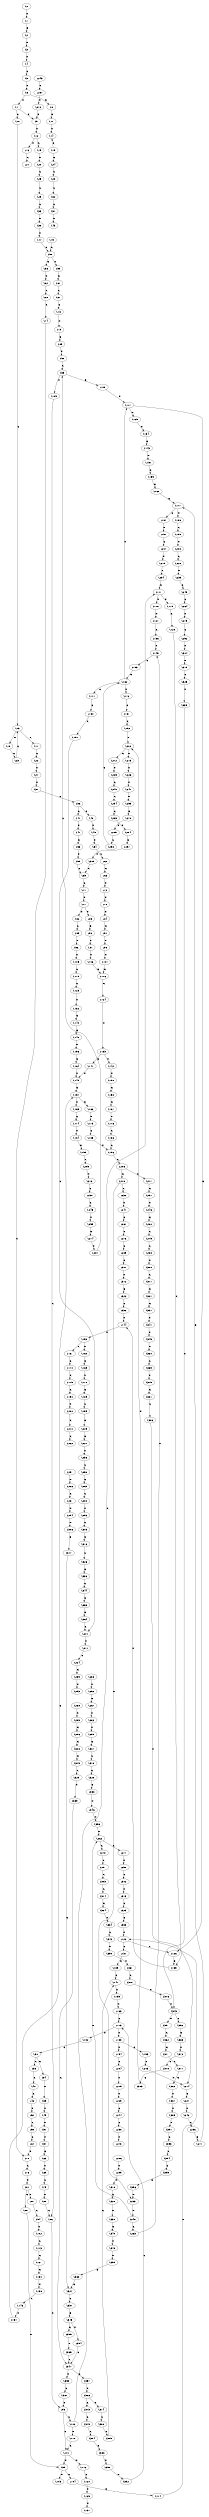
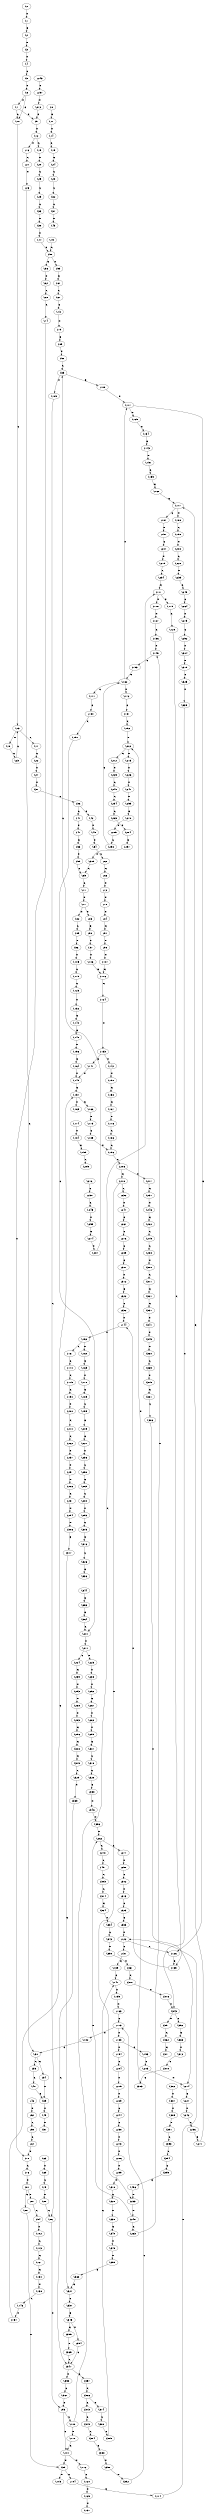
edge "S6" -> "S8": now "S6" -> "S10"
edge "S19" -> "S14": reversed
node "S26": added
edge "S165" -> "S174": removed, label "C"
edge "S205" -> "S216": removed, label "A"
node "S237": added
edge "S336" -> "S344": removed, label "C"
node "S223": added
edge "S253" -> "S268": added, label "A"
node "S291": label "S291" -> "S491"
node "S377": removed
edge "S40" -> "S46": now "S40" -> "S39"
node "S57": removed
edge "S273" -> "S286": added, label "A"
node "S396": label "S396" -> "S496"
